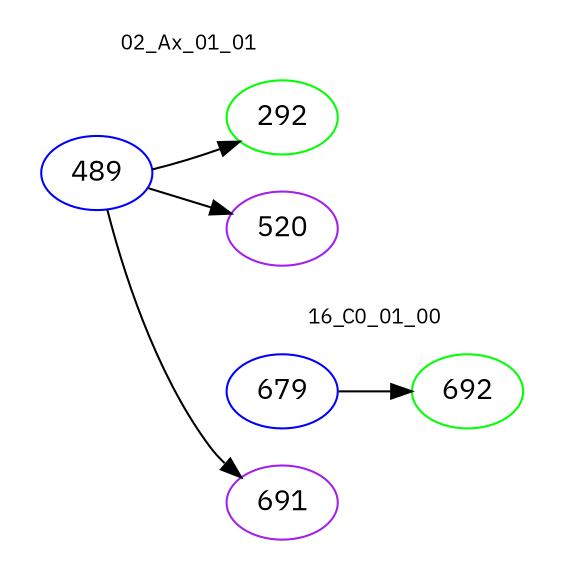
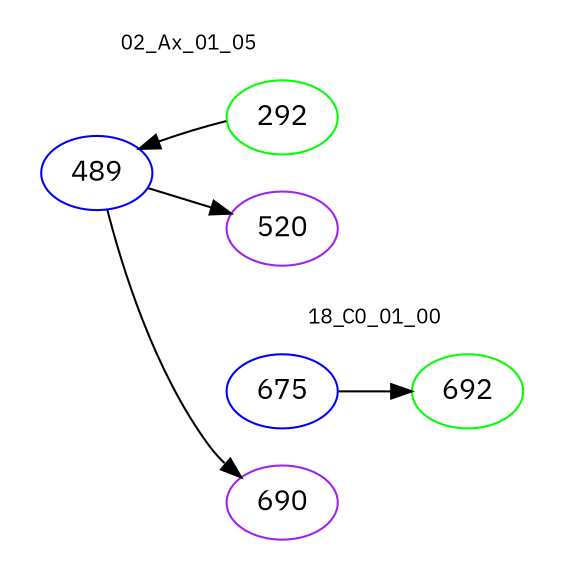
cluster "02_Ax_01_01": label "02_Ax_01_01" -> "02_Ax_01_05"
edge "489" -> "292": reversed
cluster "16_C0_01_00": label "16_C0_01_00" -> "18_C0_01_00"
node "679": label "679" -> "675"
node "691": label "691" -> "690"
